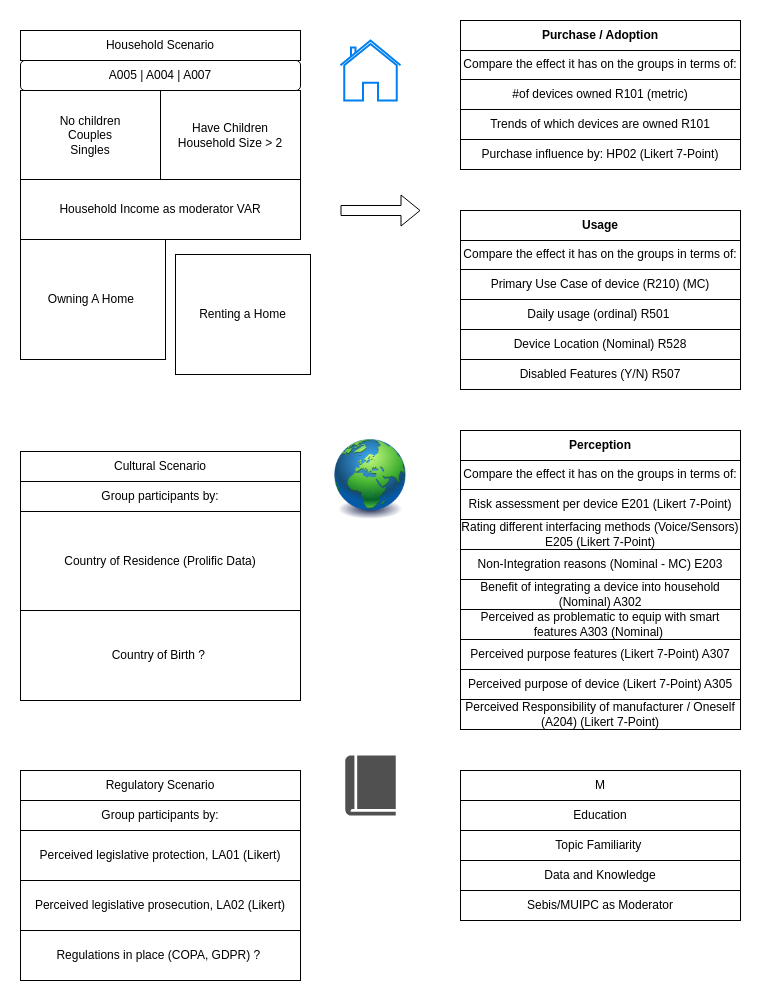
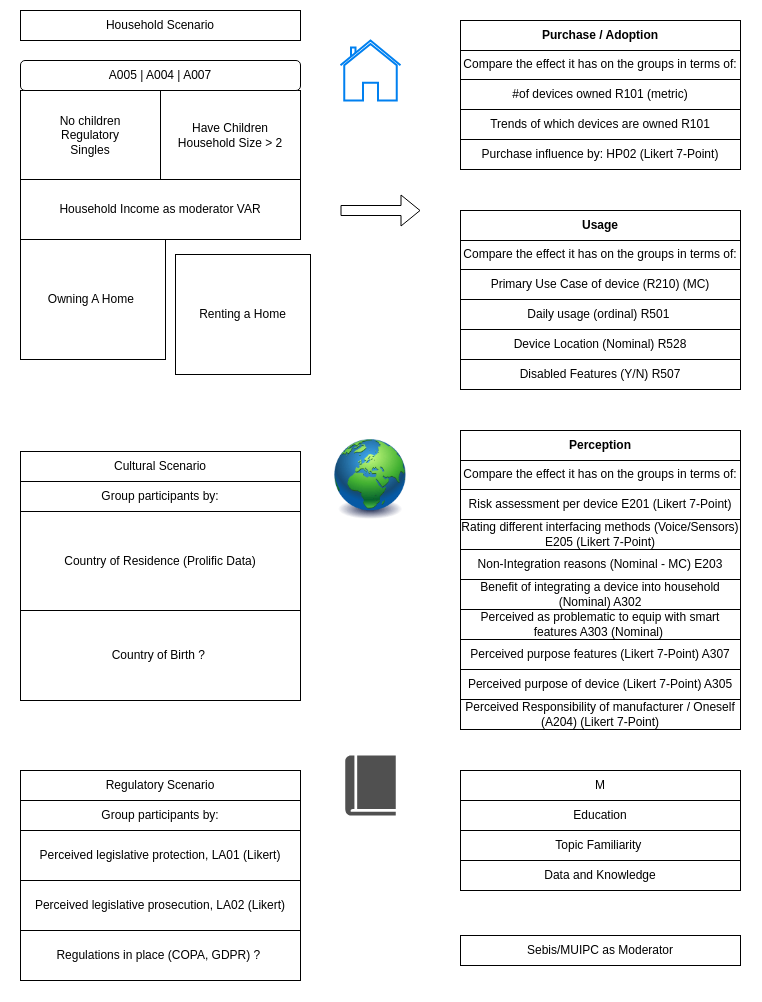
node "Household Scenario": moved (161, 46) -> (161, 26)
node "No children Couples Singles": label "No children Couples Singles" -> "No children Regulatory Singles"
node "Sebis/MUIPC as Moderator": moved (601, 906) -> (601, 951)
